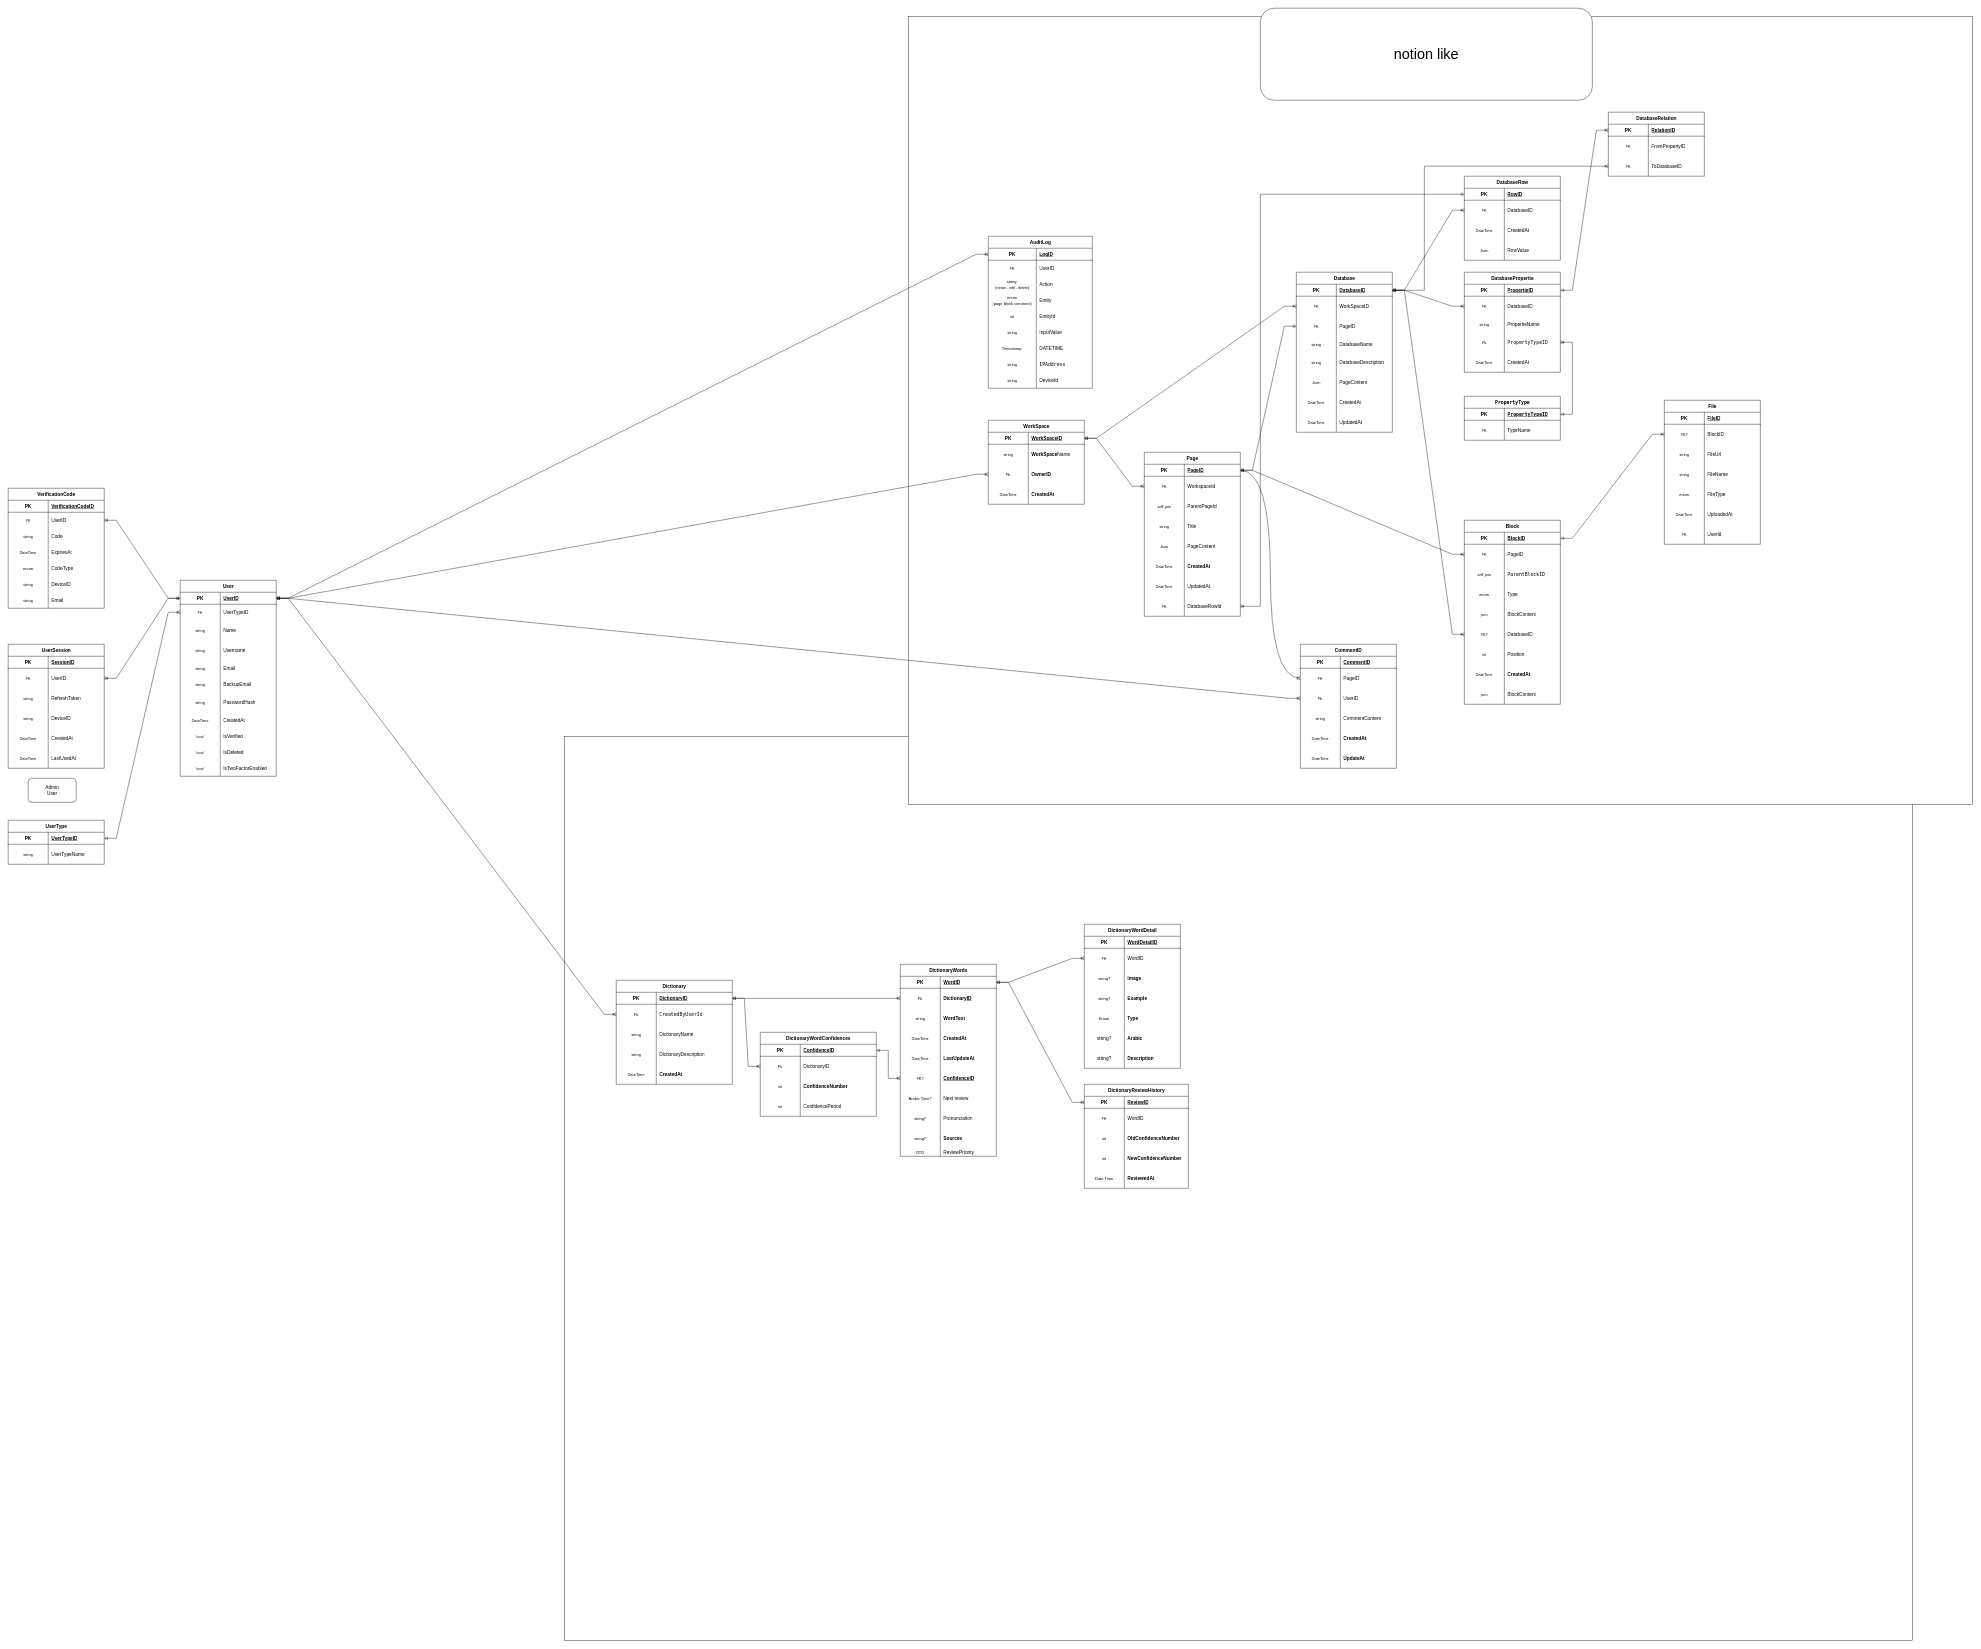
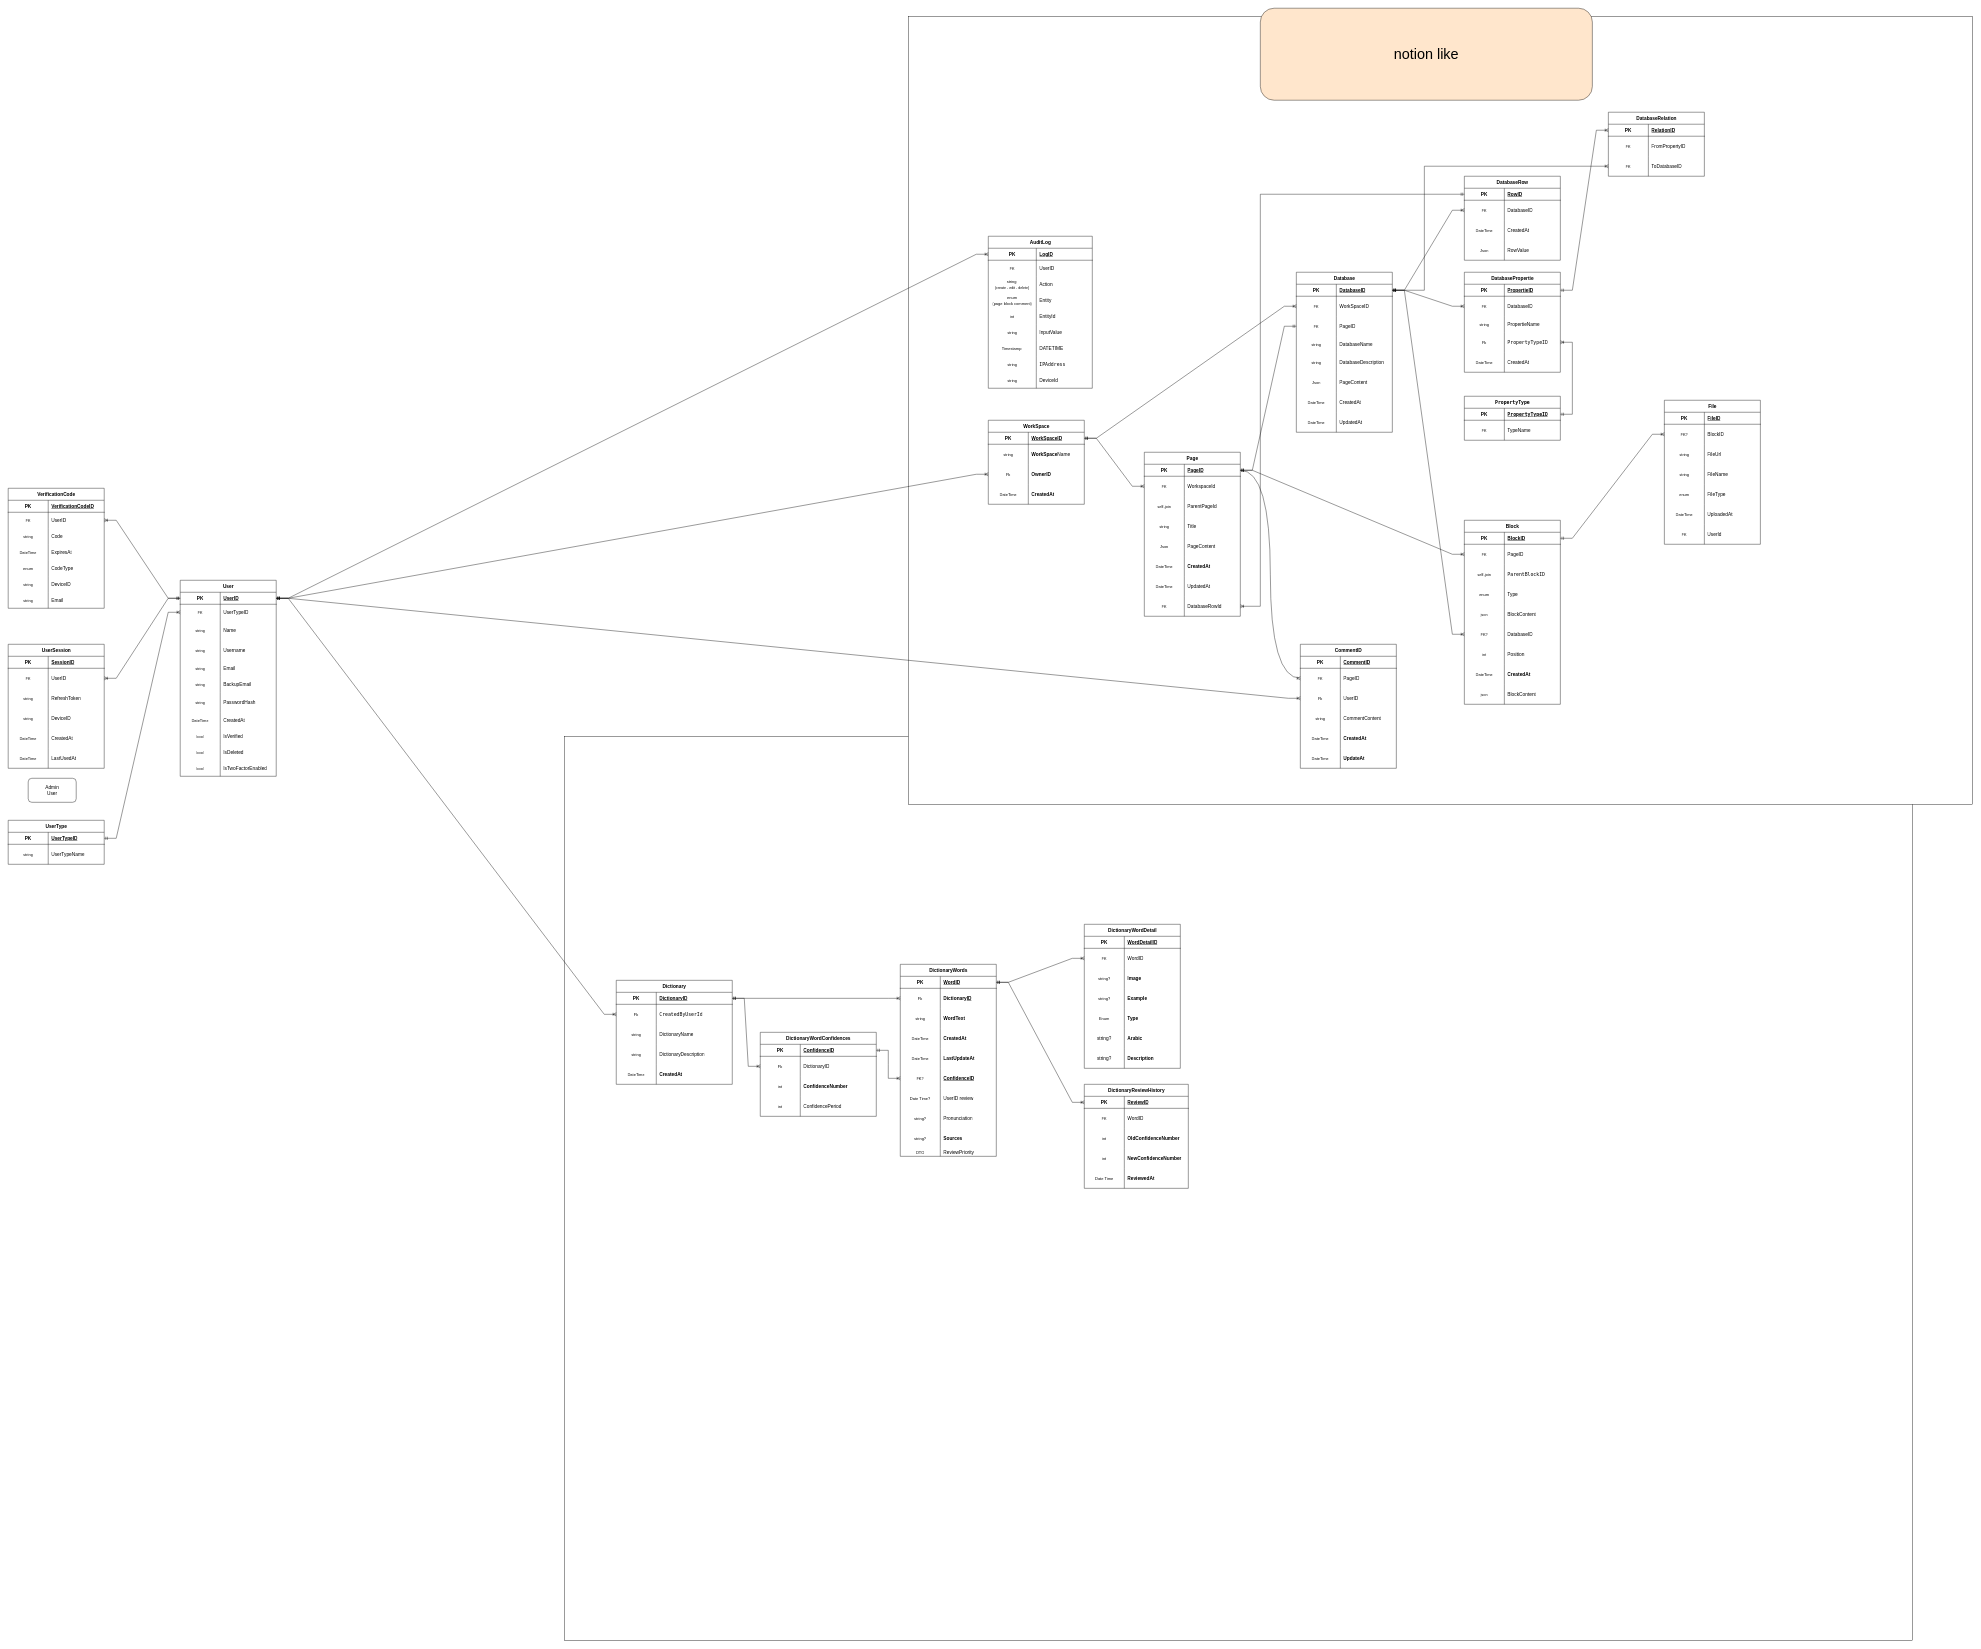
node "notion like": fillcolor #ffffff -> #ffe6cc
node "Arabic Time?": label "Arabic Time?" -> "Date Time?"
node "Next review": label "Next review" -> "UserID review"
